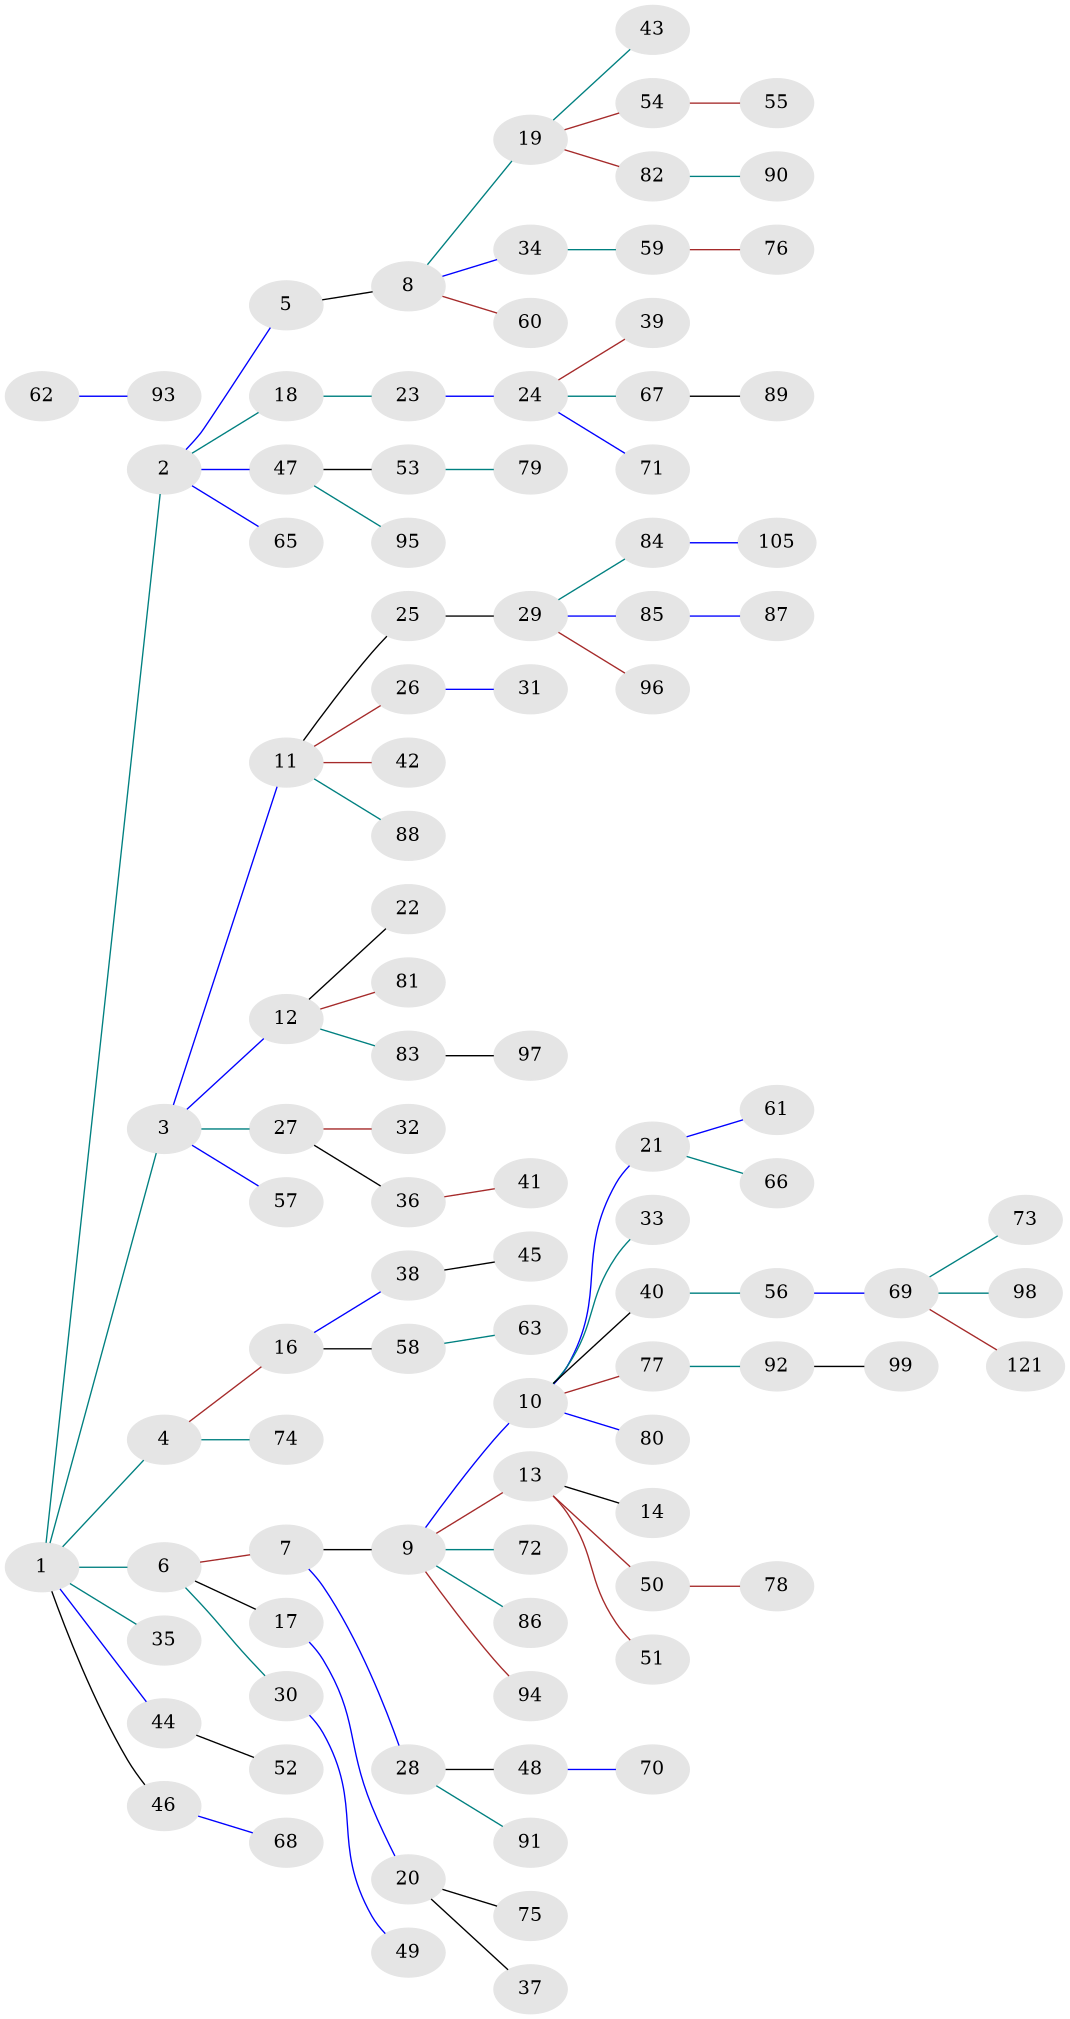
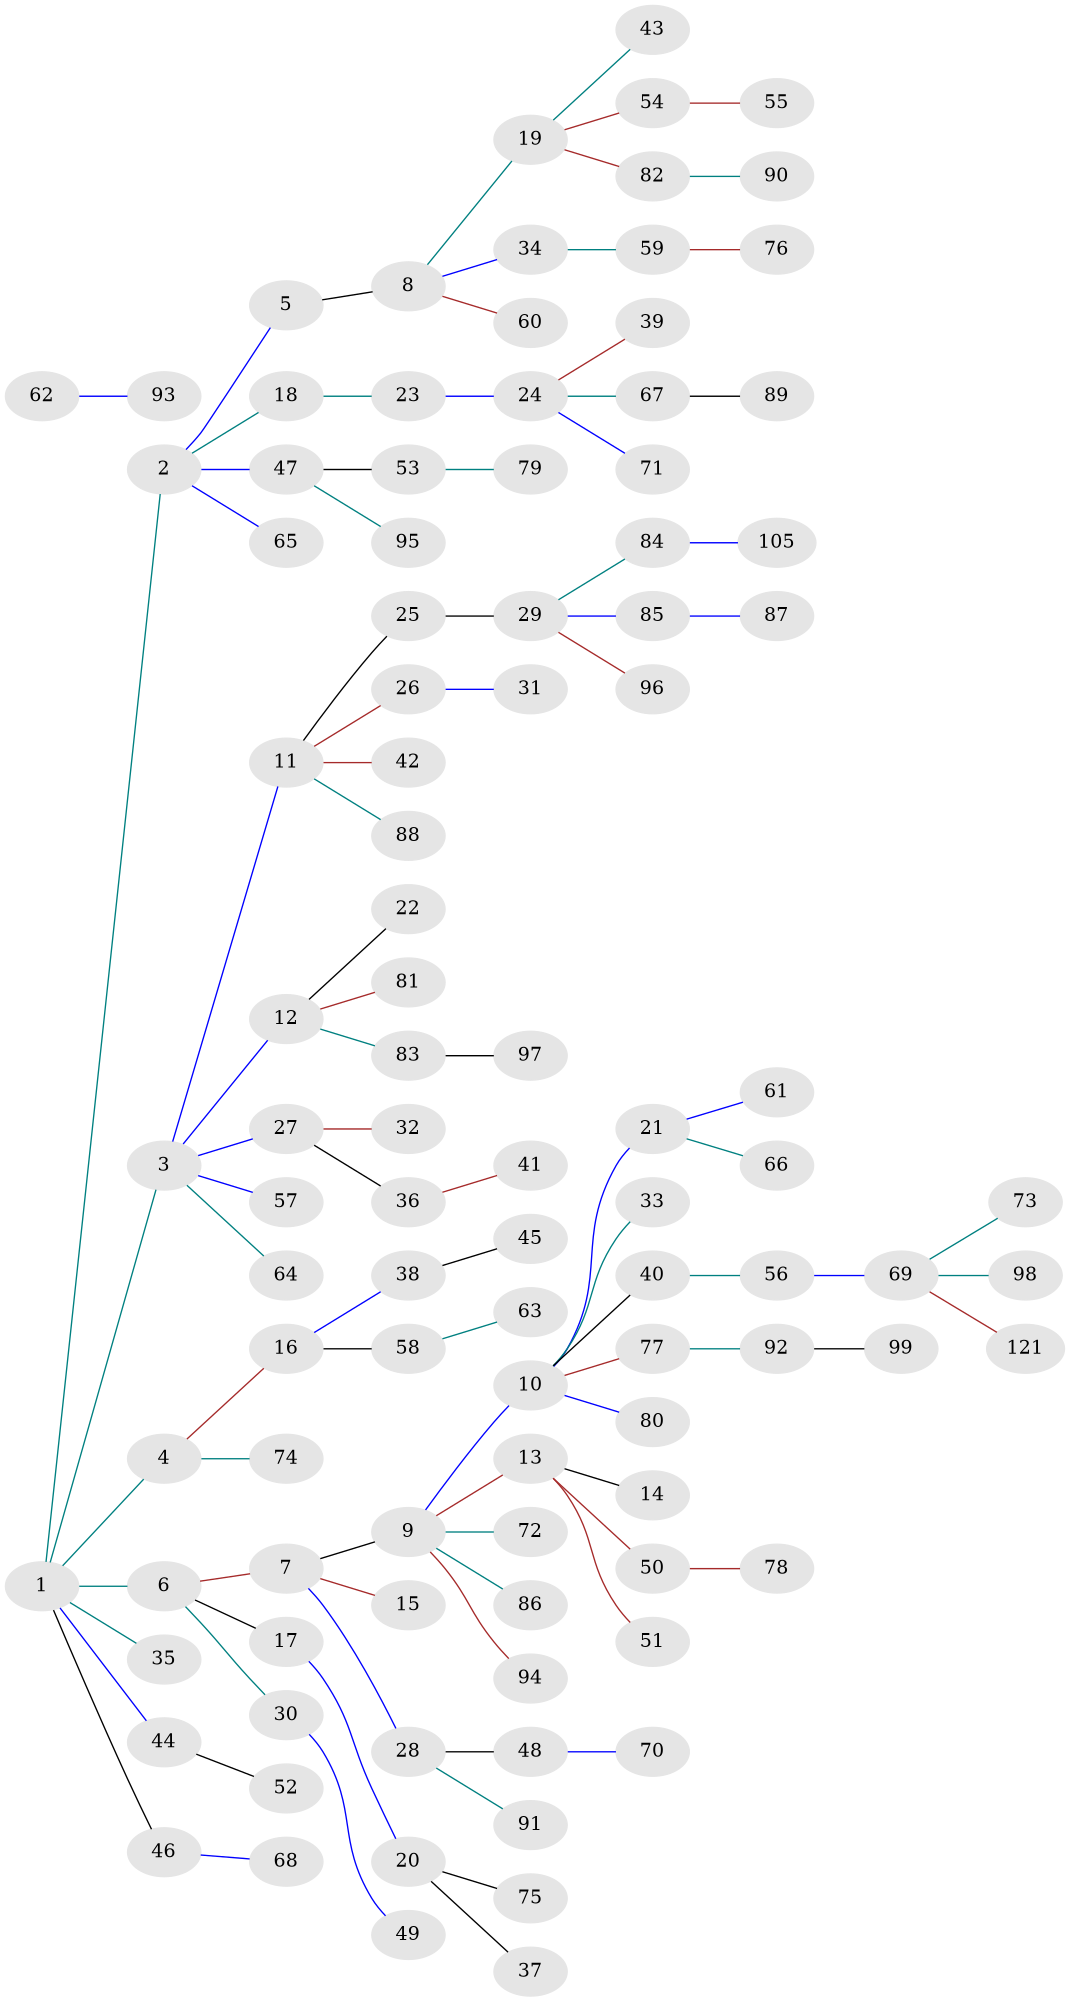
edge "3" -- "27": color teal -> blue
node "64": added
node "15": added
